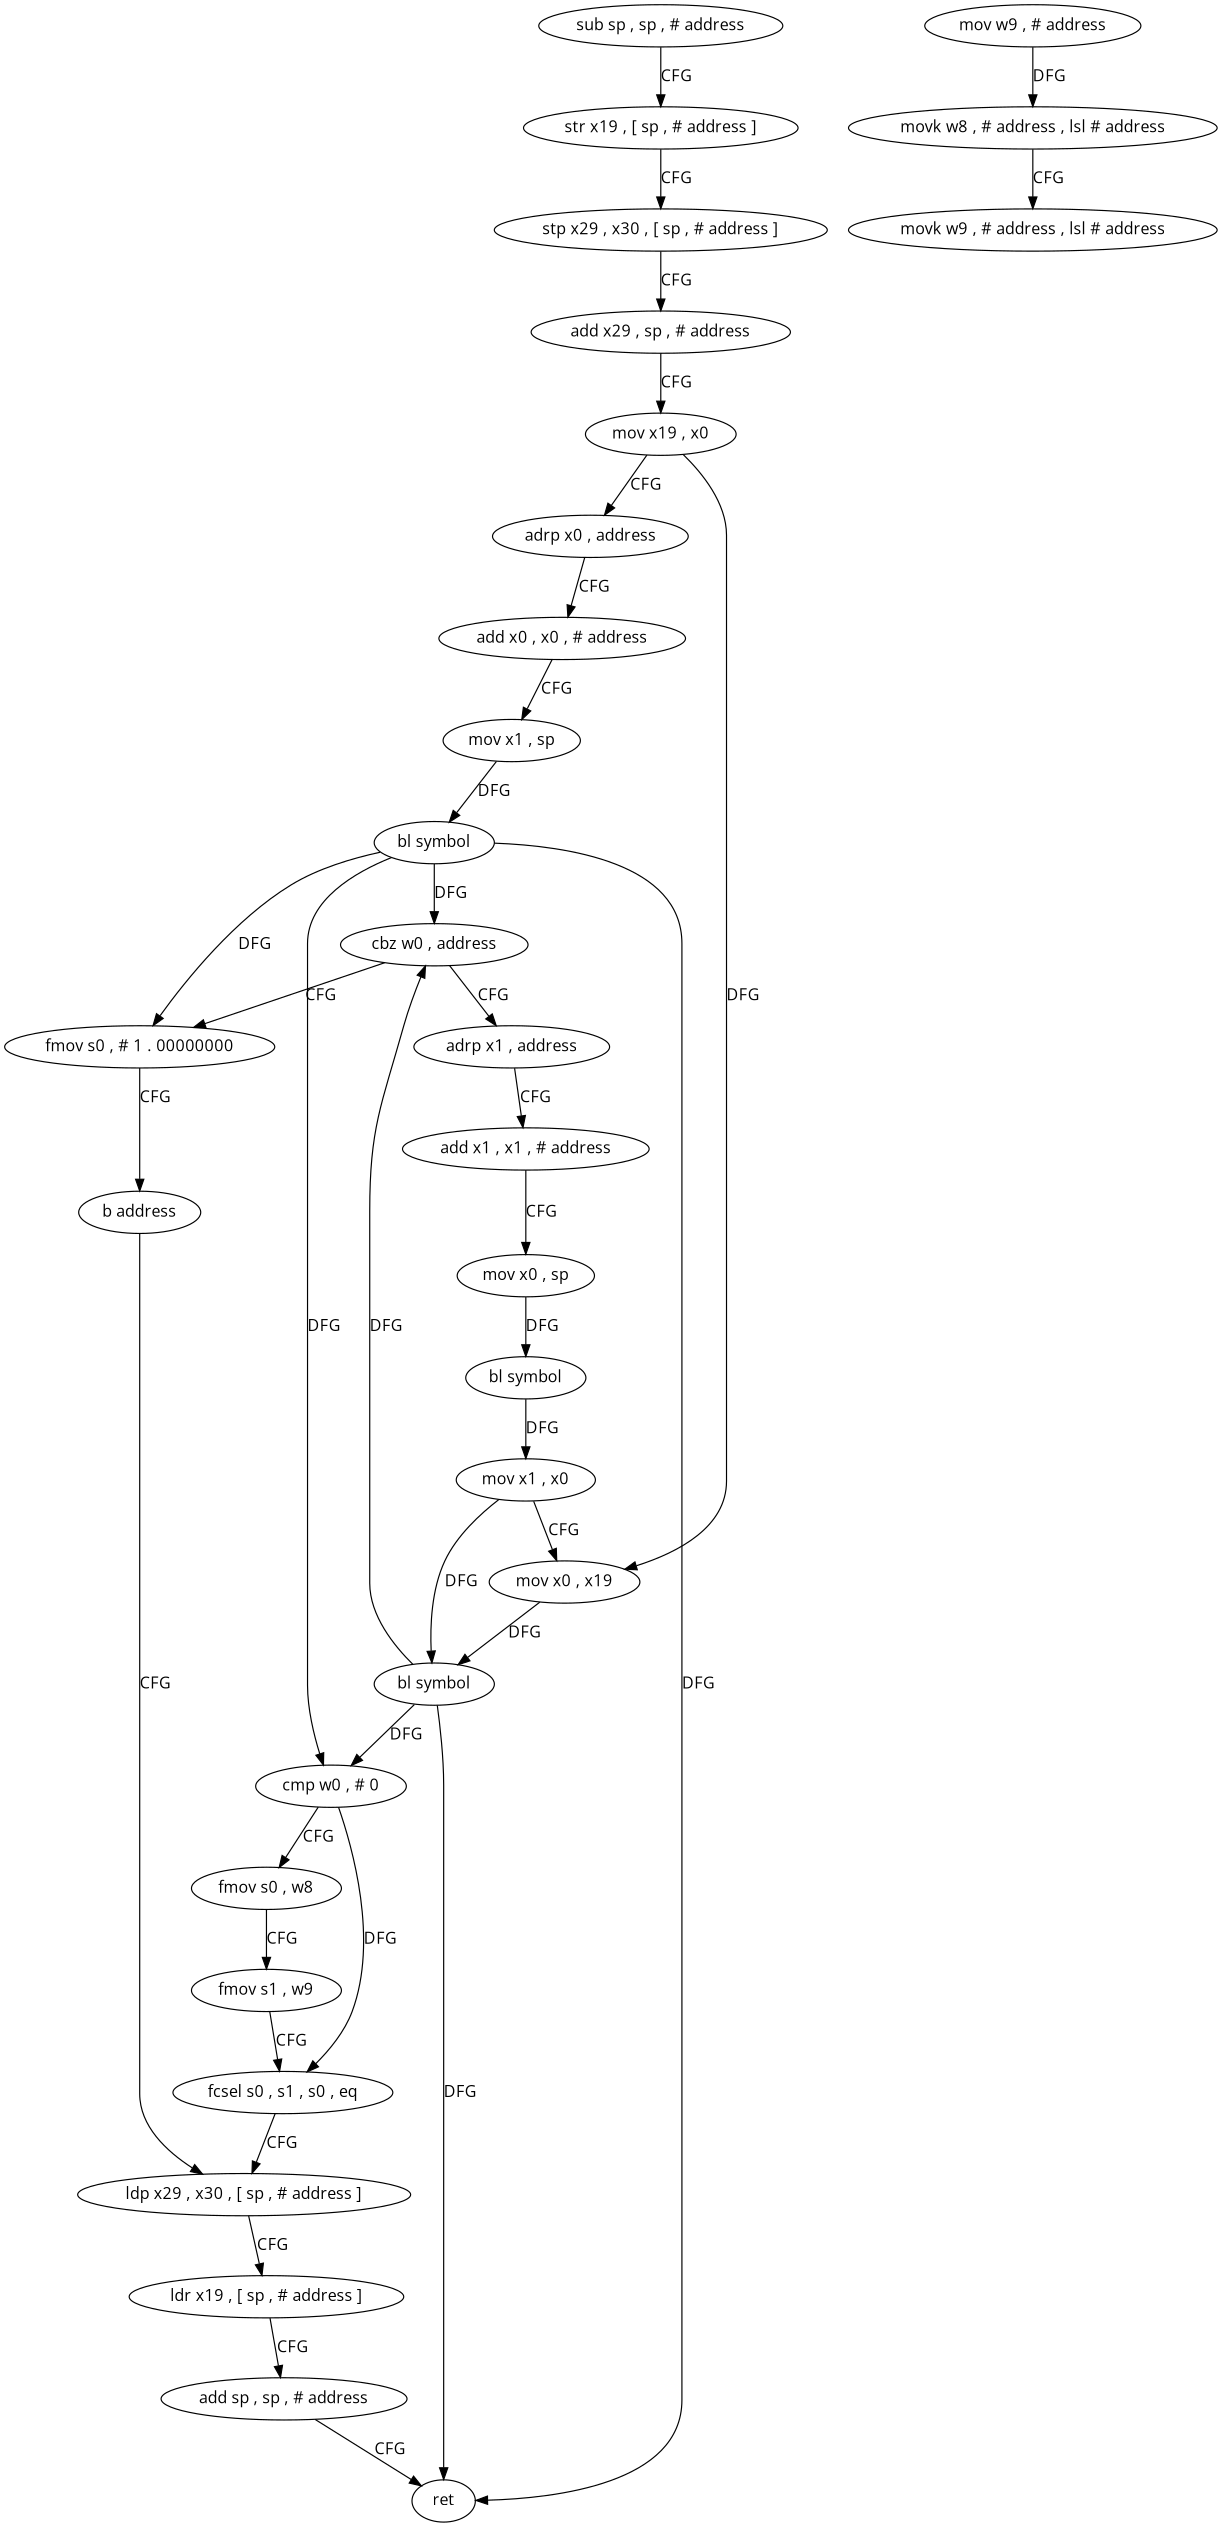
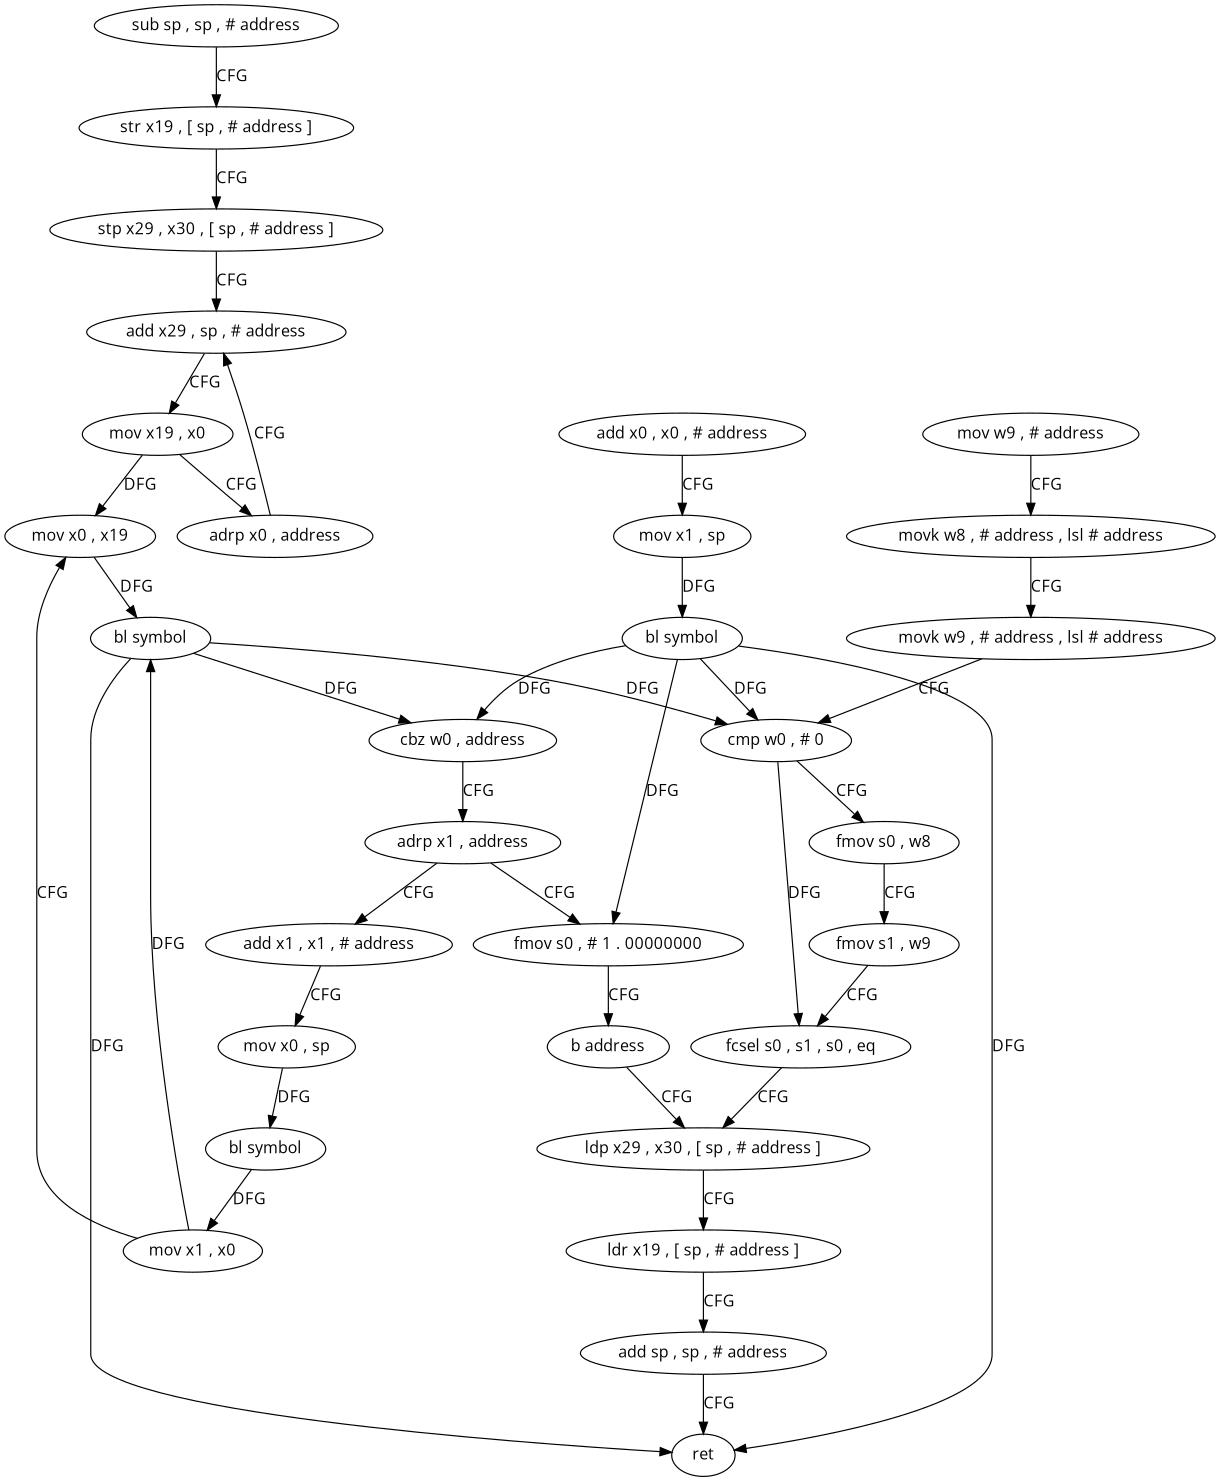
edge "mov w9 , # address" -> "movk w8 , # address , lsl # address": label "DFG" -> "CFG"
edge "adrp x0 , address" -> "add x0 , x0 , # address": now "adrp x0 , address" -> "add x29 , sp , # address"
edge "movk w9 , # address , lsl # address" -> "cmp w0 , # 0": added, label "CFG"
edge "cbz w0 , address" -> "fmov s0 , # 1 . 00000000": now "adrp x1 , address" -> "fmov s0 , # 1 . 00000000"
